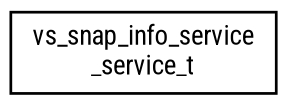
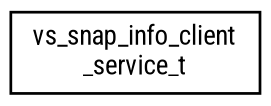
node "vs_snap_info_service _service_t": label "vs_snap_info_service _service_t" -> "vs_snap_info_client _service_t"
